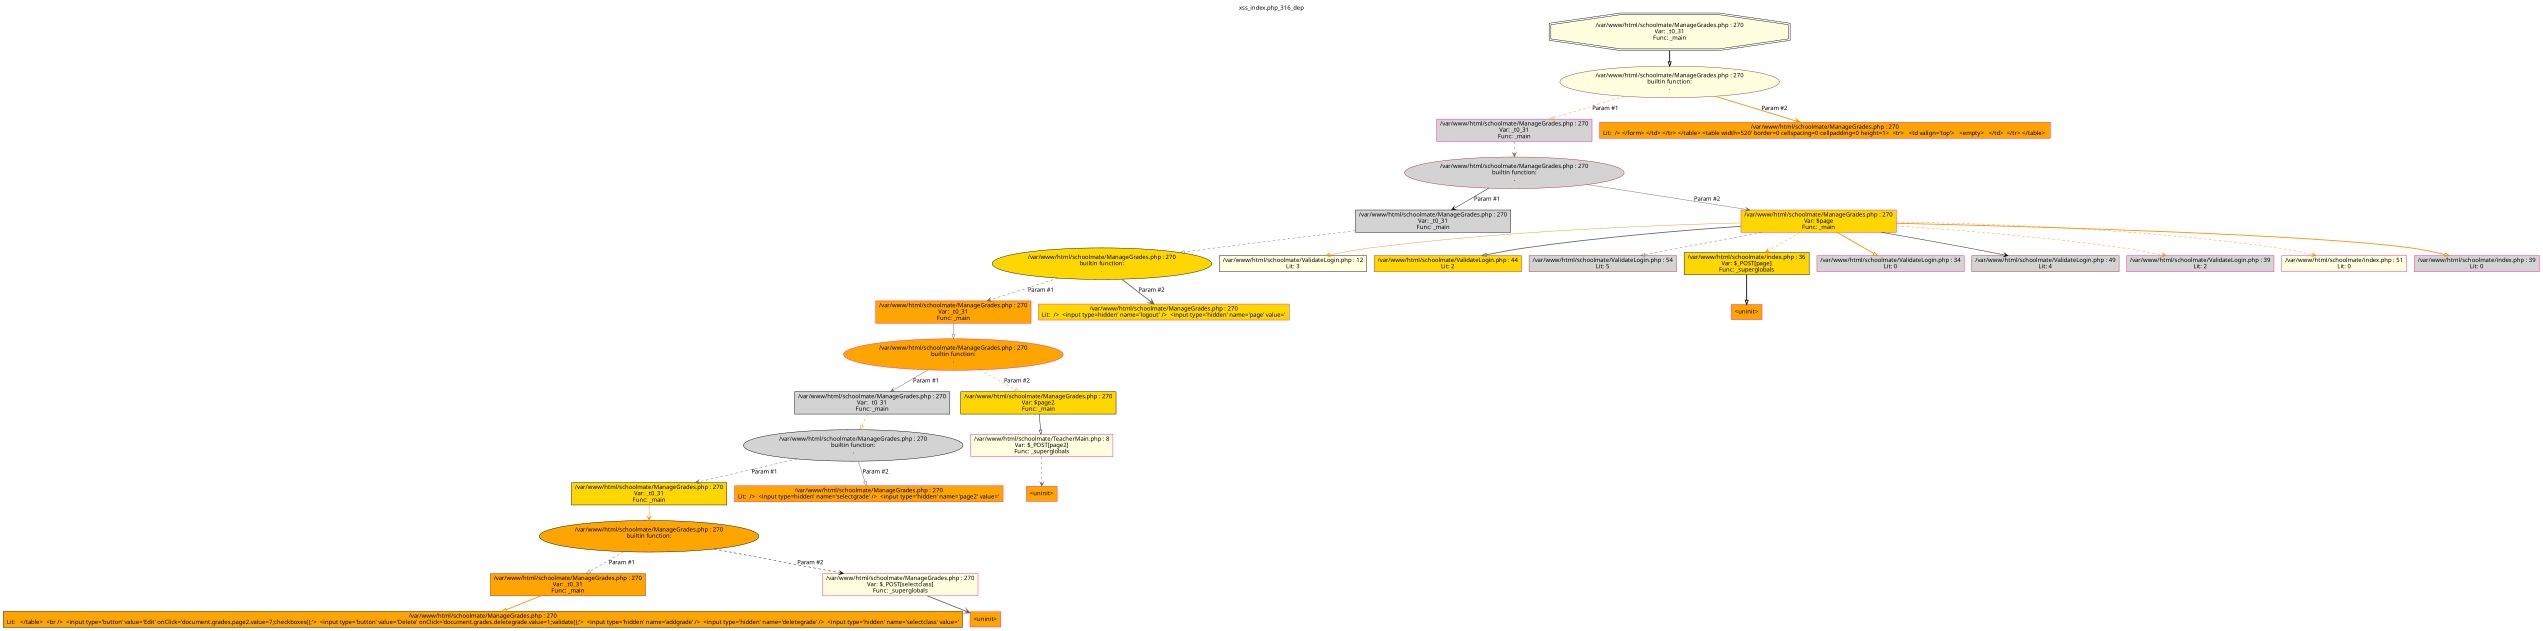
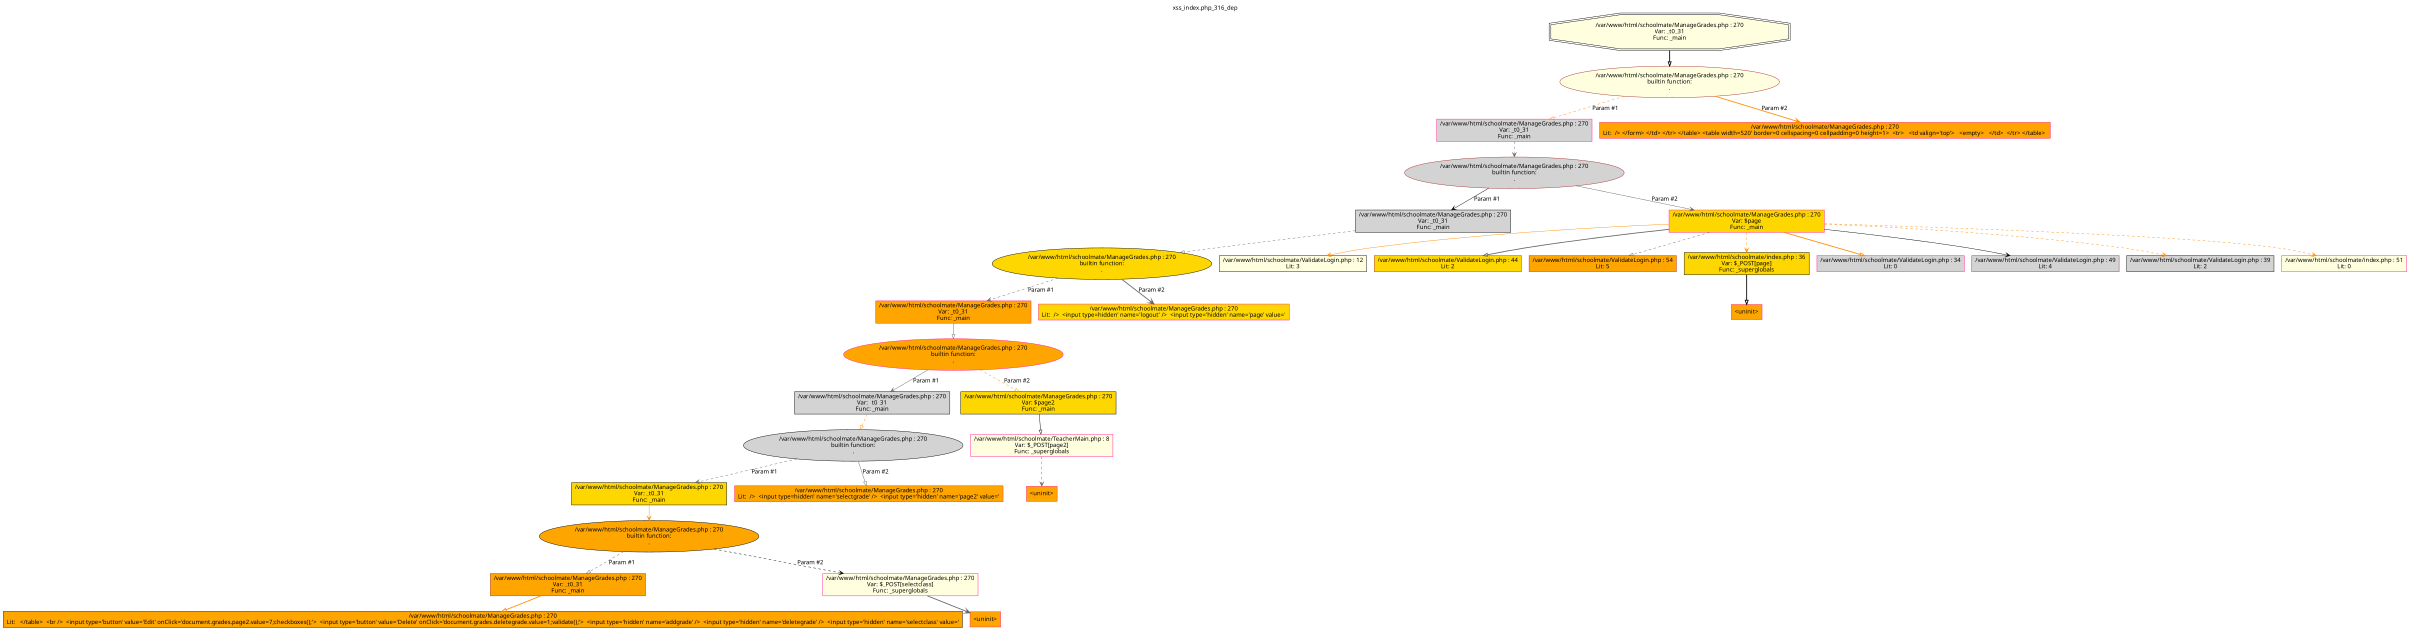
node "/var/www/html/schoolmate/ValidateLogin.php : 54 Lit: 5": fillcolor lightgrey -> orange
node "/var/www/html/schoolmate/ValidateLogin.php : 39 Lit: 2": color deeppink -> black
node "/var/www/html/schoolmate/index.php : 39 Lit: 0": removed
